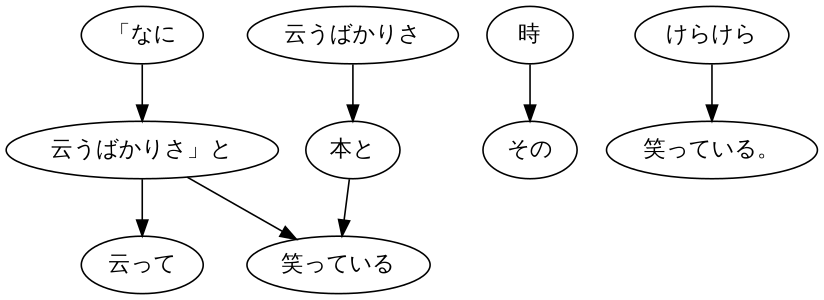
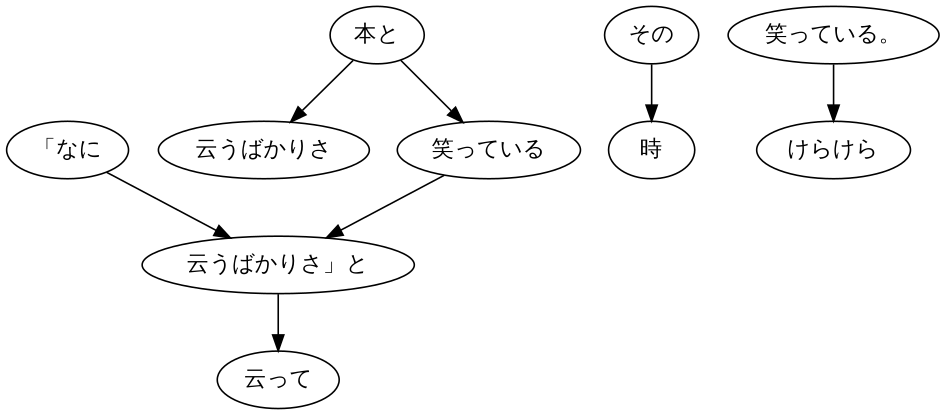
edge "云うばかりさ" -> "本と": reversed
edge "時" -> "その": reversed
edge "けらけら" -> "笑っている。": reversed
edge "云うばかりさ」と" -> "笑っている": reversed
